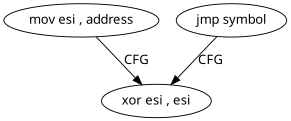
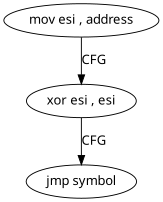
edge "jmp symbol" -> "xor esi , esi": reversed
